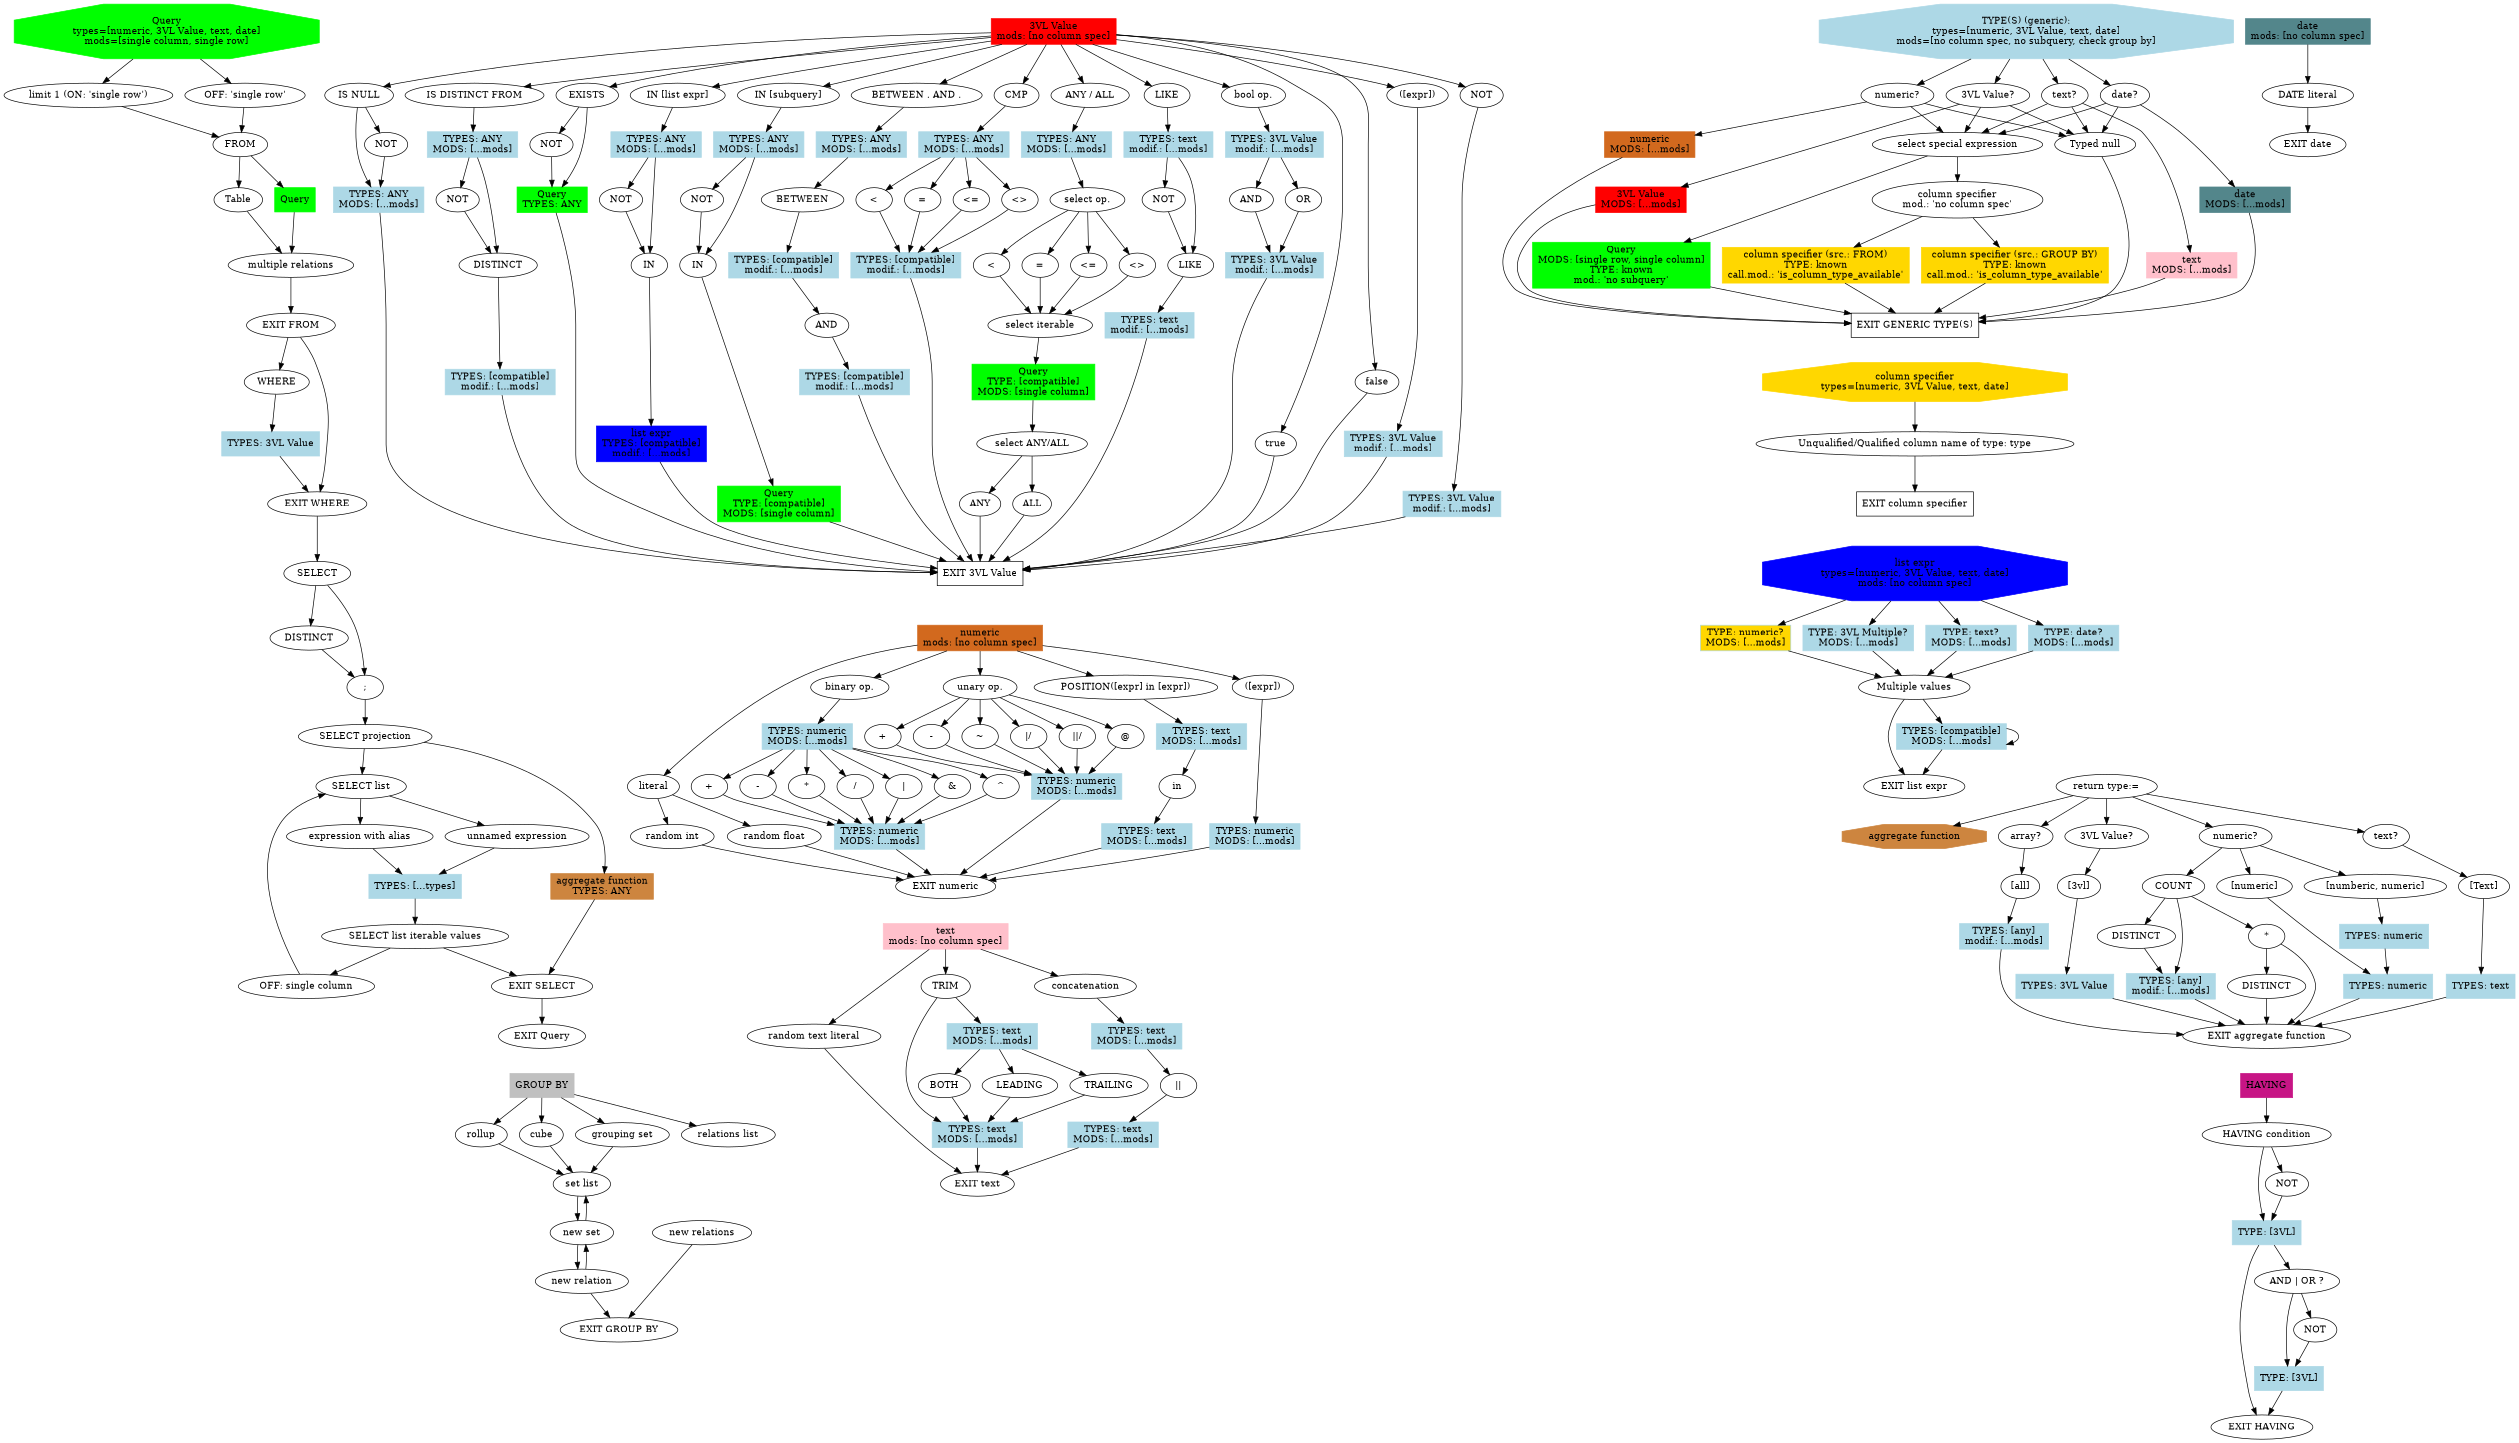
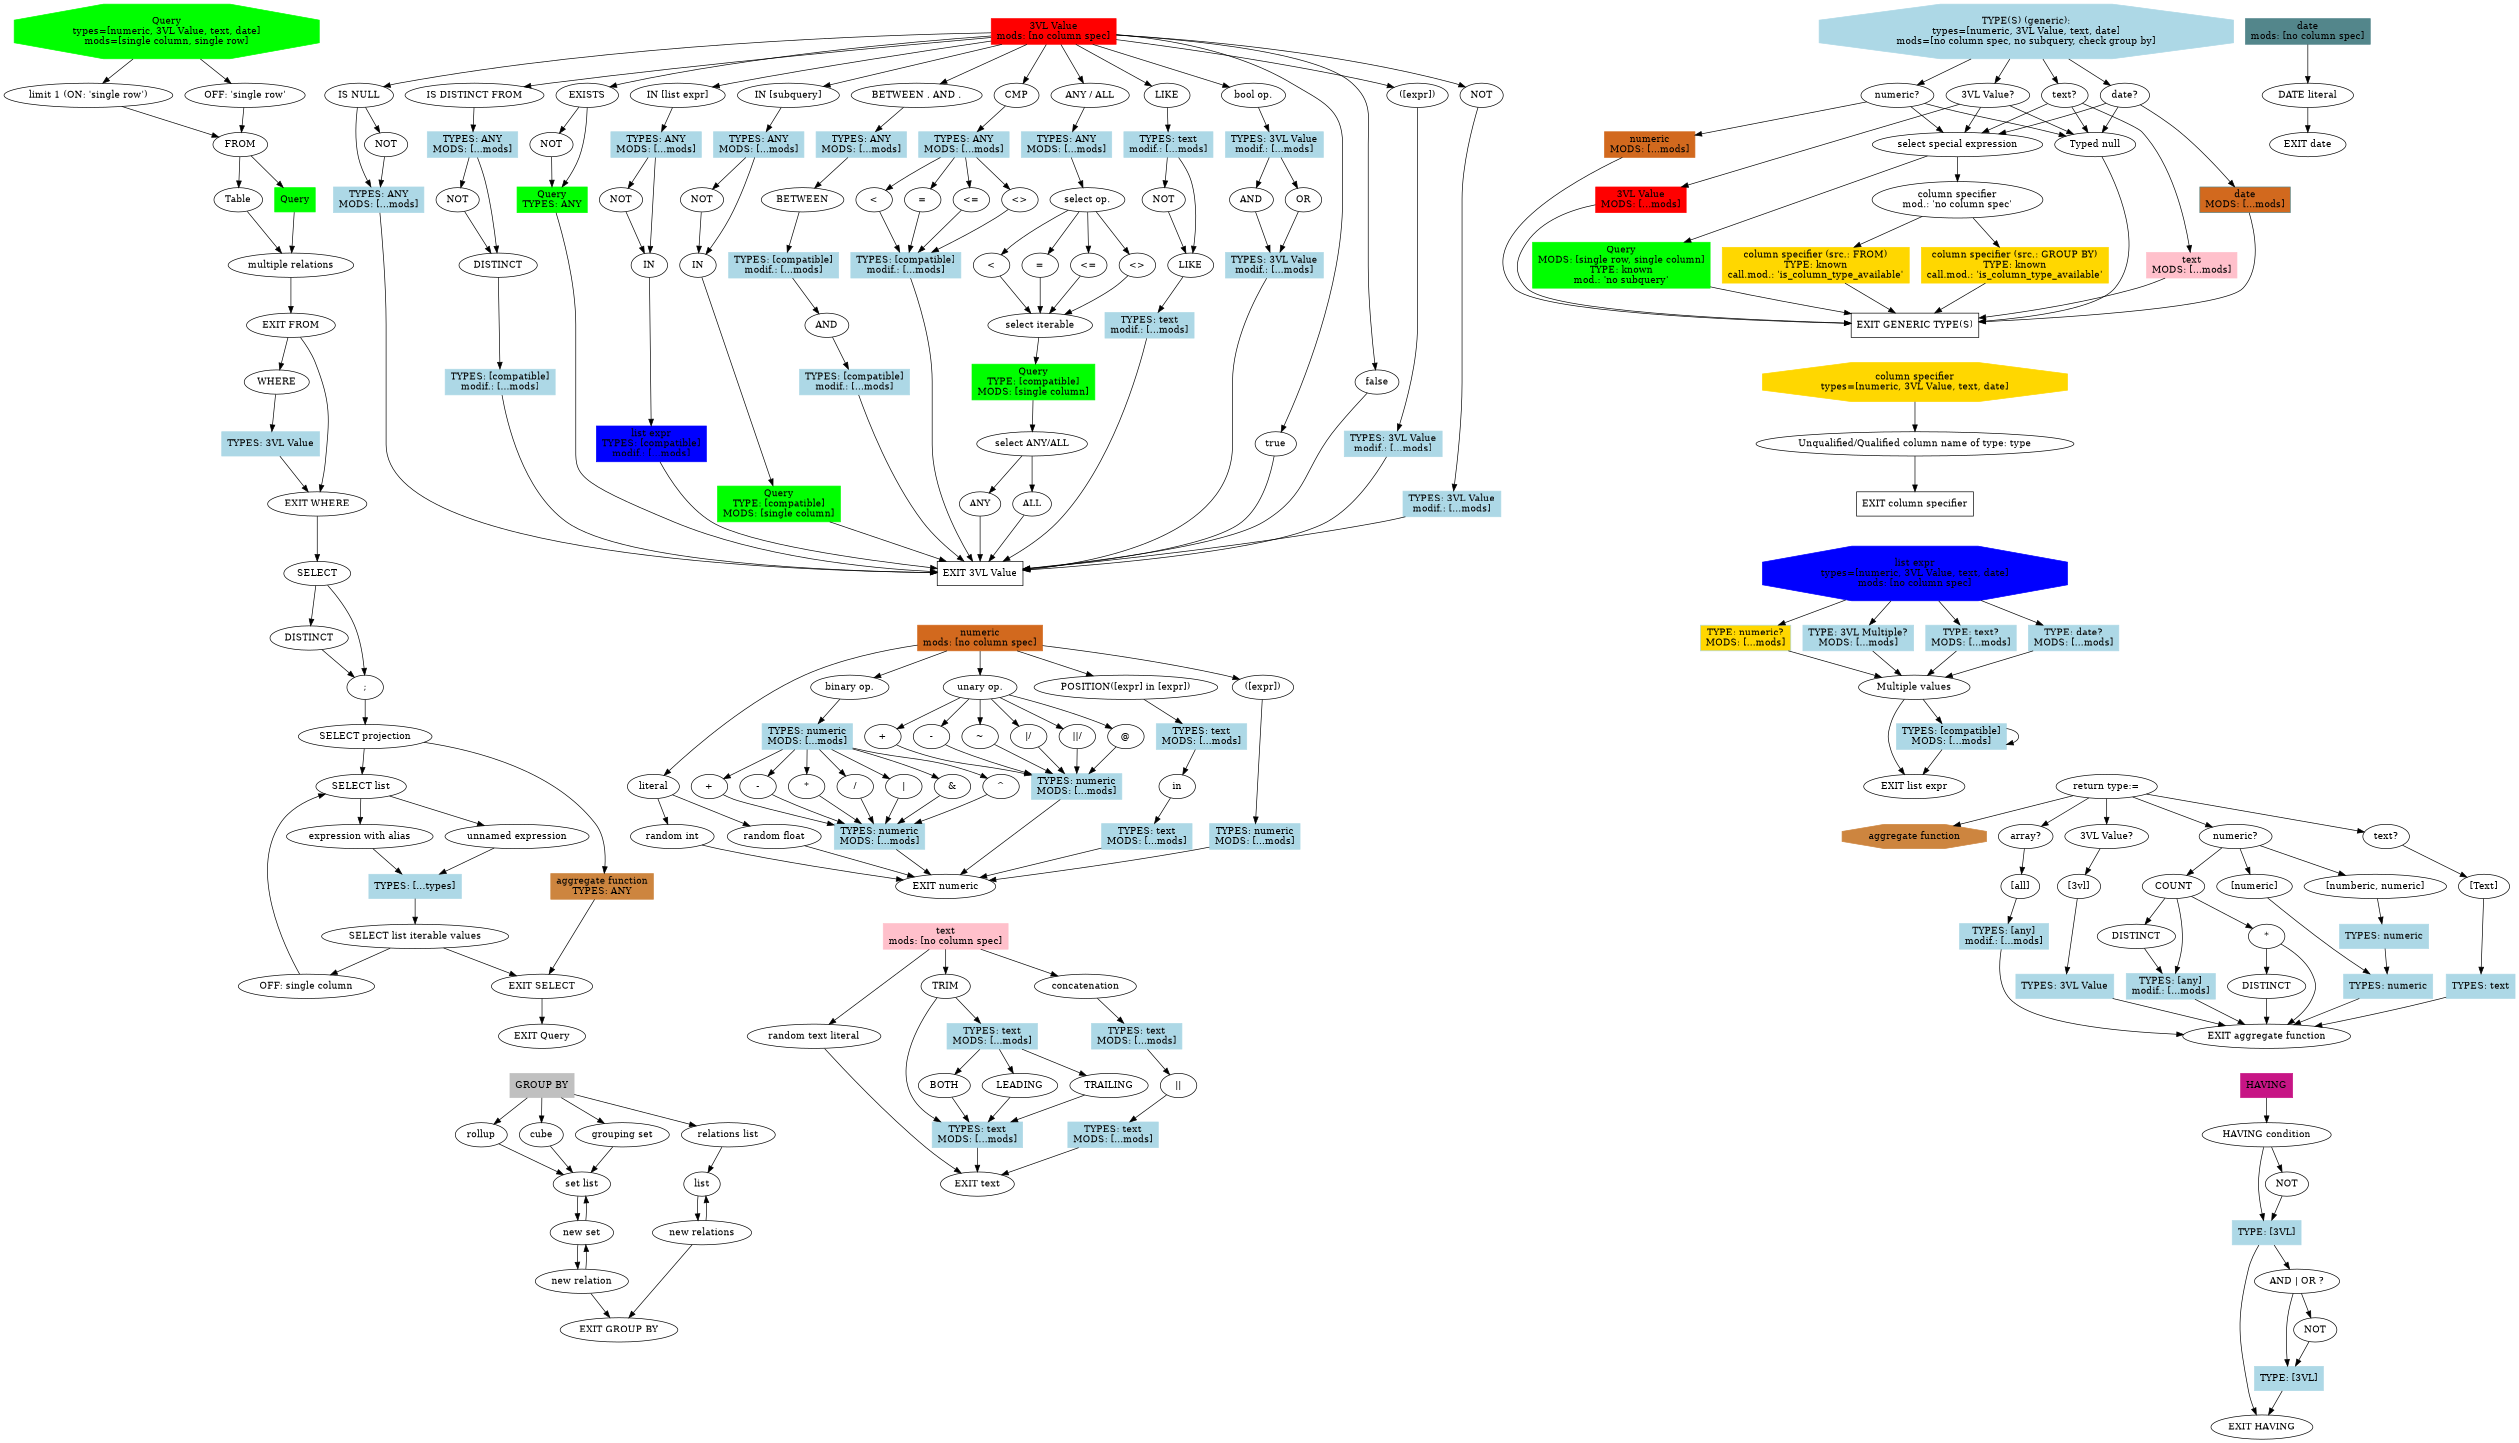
node "date MODS: [...mods]": fillcolor cadetblue4 -> chocolate
node "list": added
